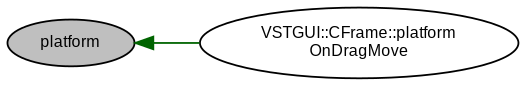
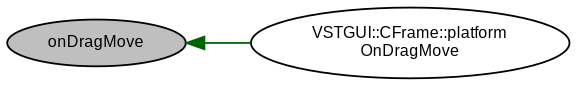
node "platform": label "platform" -> "onDragMove"
